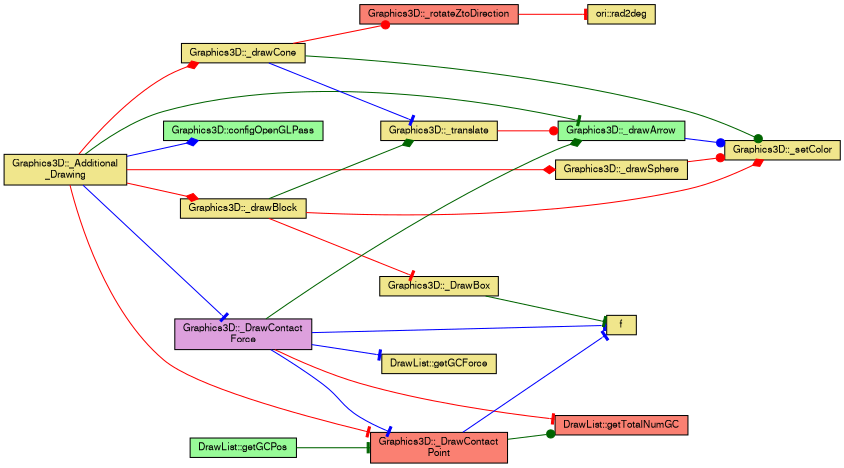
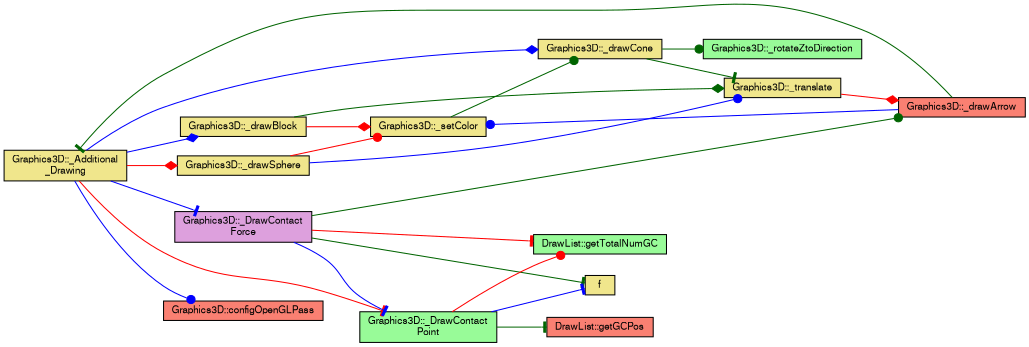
node "Graphics3D::_rotateZtoDirection": fillcolor salmon -> palegreen
node "ori::rad2deg": removed
edge "Graphics3D::_drawCone" -> "Graphics3D::_rotateZtoDirection": color red -> darkgreen
edge "Graphics3D::_drawCone" -> "Graphics3D::_setColor": reversed
edge "Graphics3D::_drawCone" -> "Graphics3D::_translate": color blue -> darkgreen
edge "Graphics3D::_Additional _Drawing" -> "Graphics3D::_drawArrow": reversed
edge "Graphics3D::_Additional _Drawing" -> "Graphics3D::_drawCone": color red -> blue
node "Graphics3D::configOpenGLPass": fillcolor palegreen -> salmon
edge "Graphics3D::_translate" -> "Graphics3D::_drawArrow": arrowhead dot -> diamond
node "Graphics3D::_drawArrow": fillcolor palegreen -> salmon
edge "Graphics3D::_drawSphere" -> "Graphics3D::_translate": added
edge "Graphics3D::_Additional _Drawing" -> "Graphics3D::configOpenGLPass": arrowhead diamond -> dot
edge "Graphics3D::_Additional _Drawing" -> "Graphics3D::_drawBlock": color red -> blue
edge "Graphics3D::_DrawContact Force" -> "Graphics3D::_drawArrow": arrowhead diamond -> dot
node "Graphics3D::_DrawBox": removed
edge "Graphics3D::_DrawContact Force" -> "f": color blue -> darkgreen
node "DrawList::getGCForce": removed
node "DrawList::getTotalNumGC": fillcolor salmon -> palegreen
edge "Graphics3D::_DrawContact Point" -> "DrawList::getTotalNumGC": color darkgreen -> red
node "DrawList::getGCPos": fillcolor palegreen -> salmon
edge "DrawList::getGCPos" -> "Graphics3D::_DrawContact Point": reversed
node "Graphics3D::_DrawContact Point": fillcolor salmon -> palegreen
